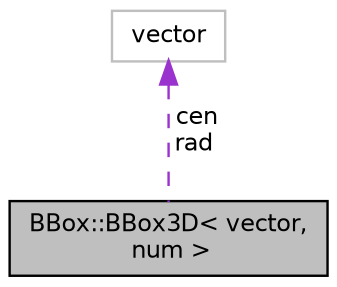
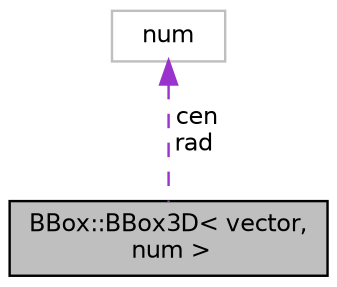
node "vector": label "vector" -> "num"
